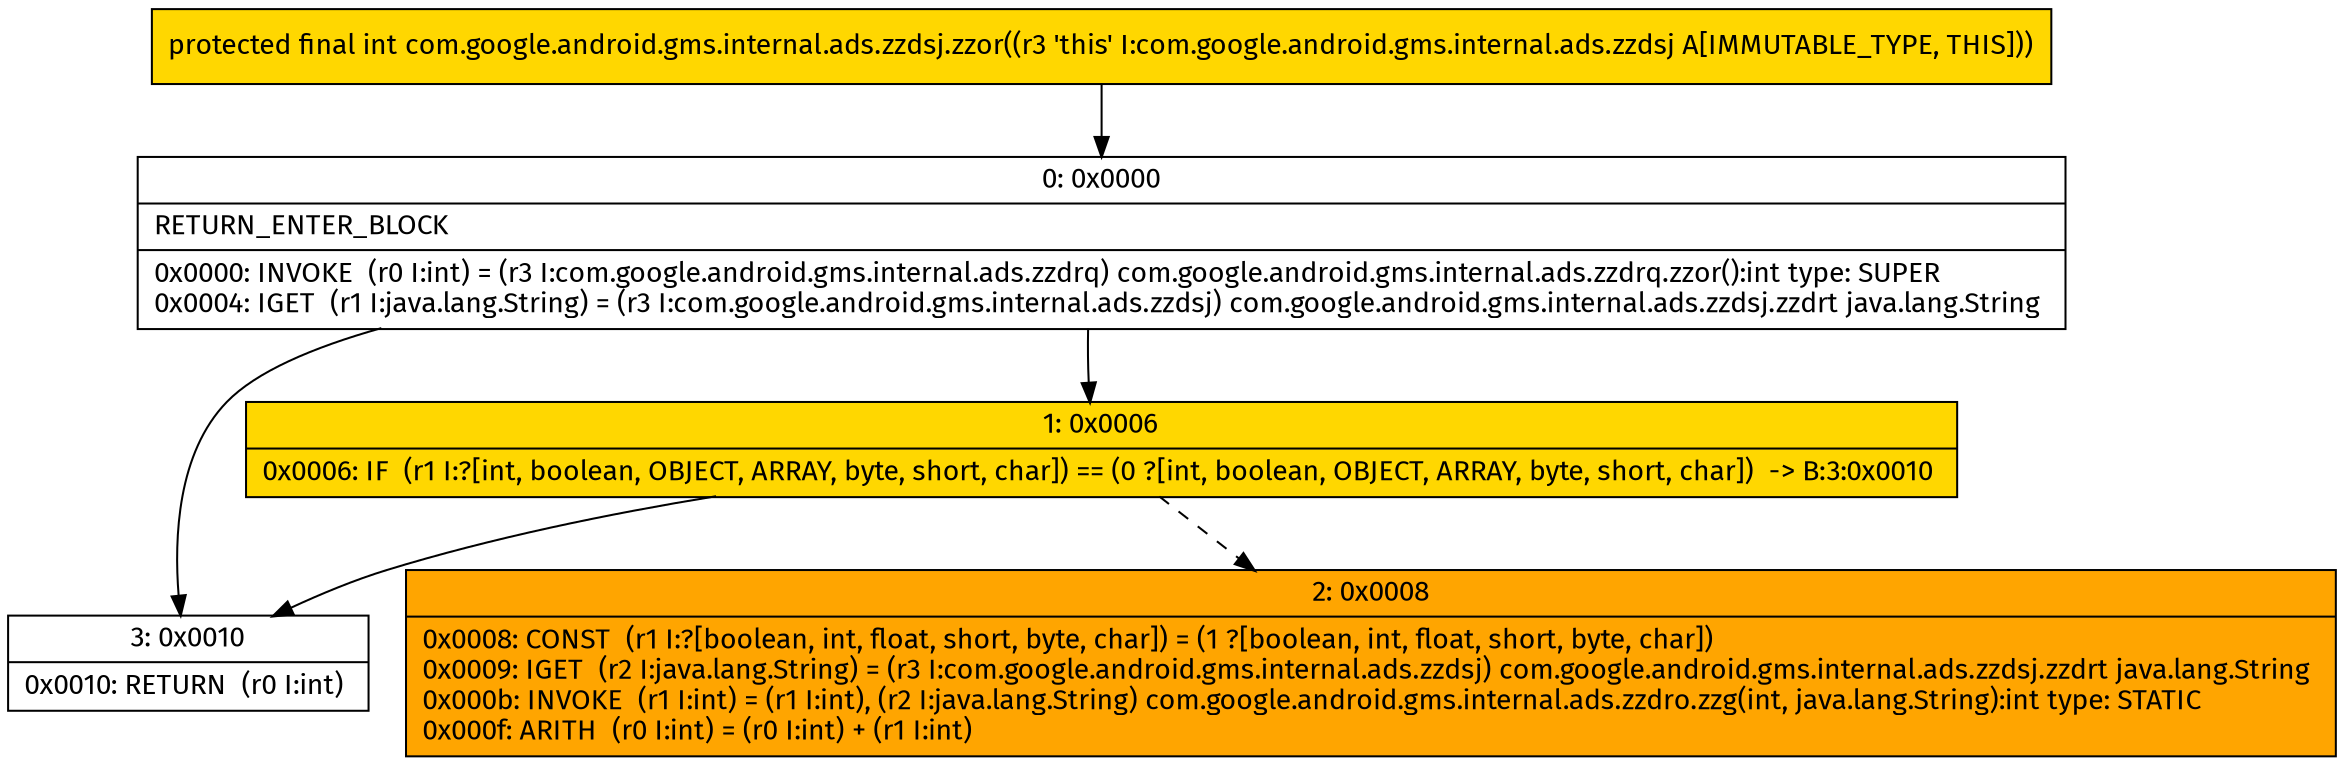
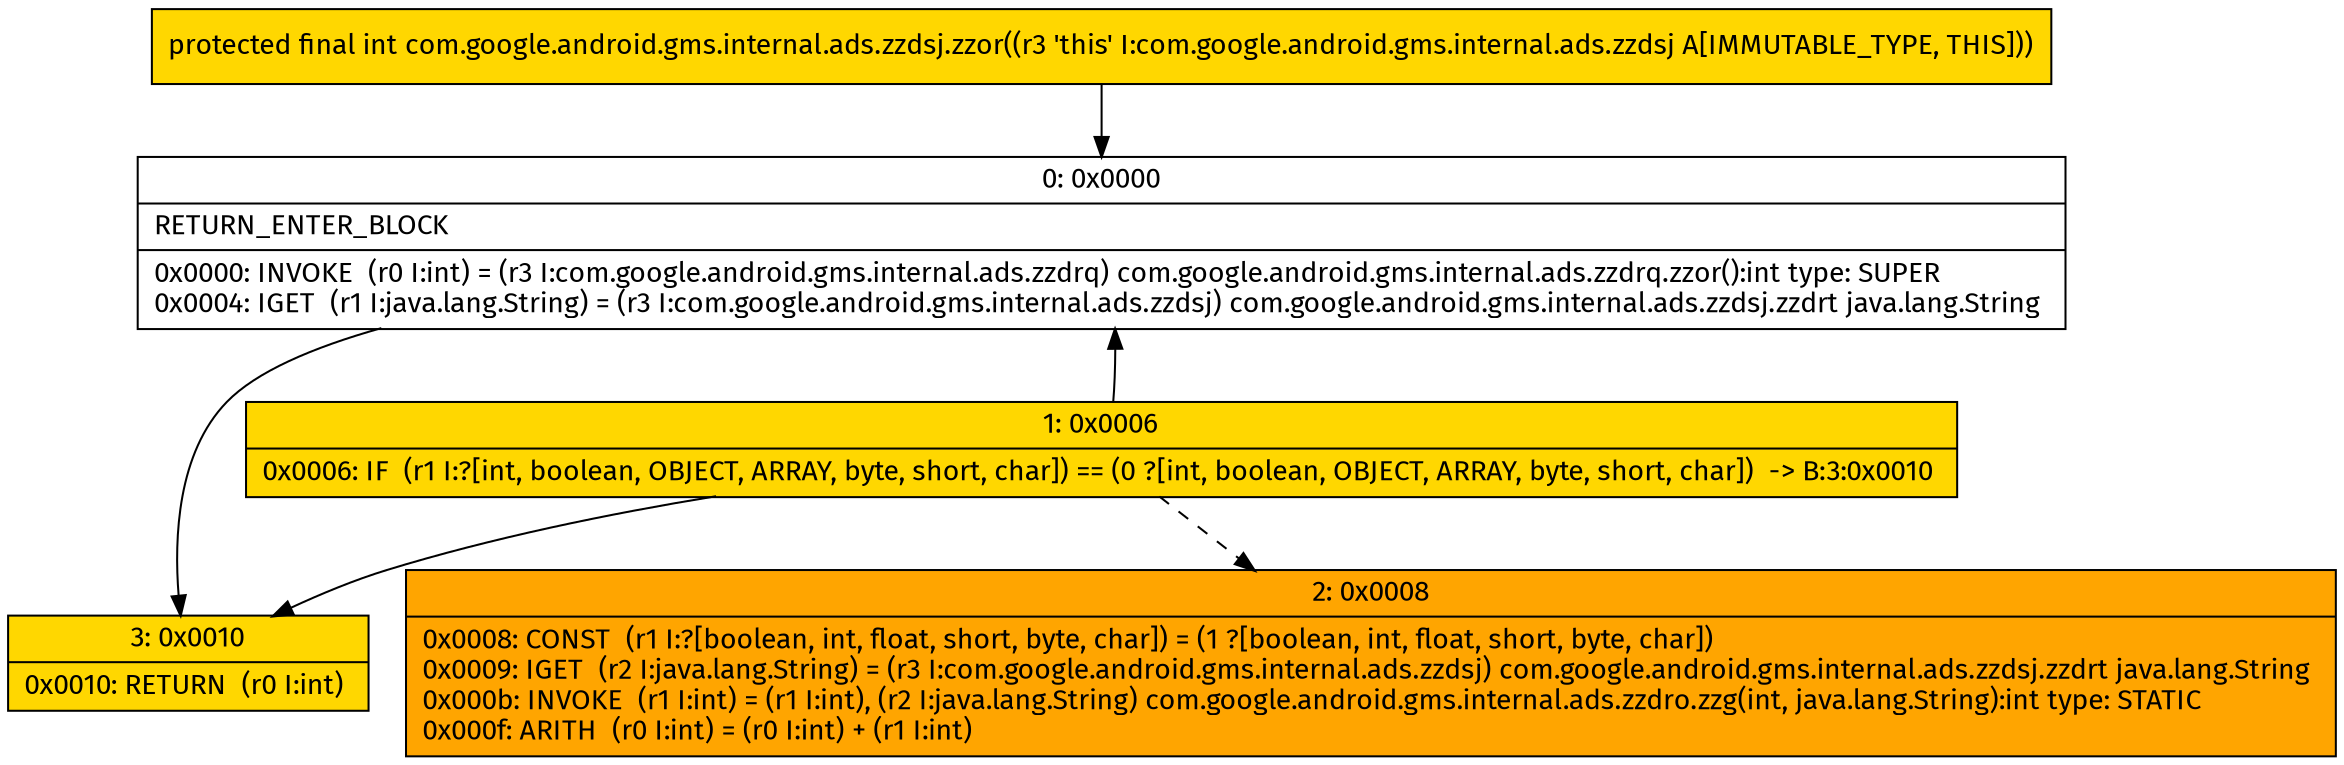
edge "0: 0x0000" -> "1: 0x0006": reversed
node "3: 0x0010": fillcolor white -> gold
